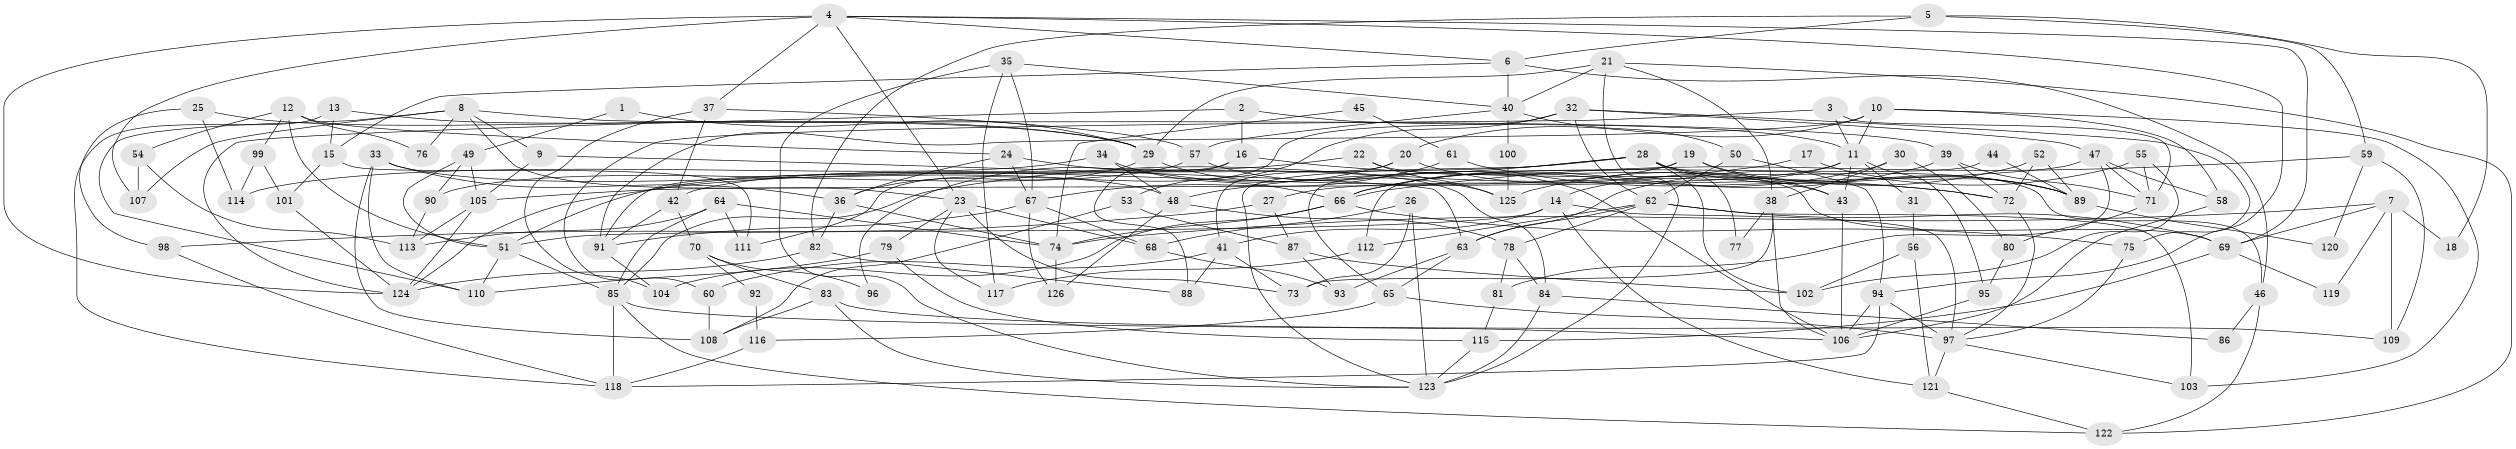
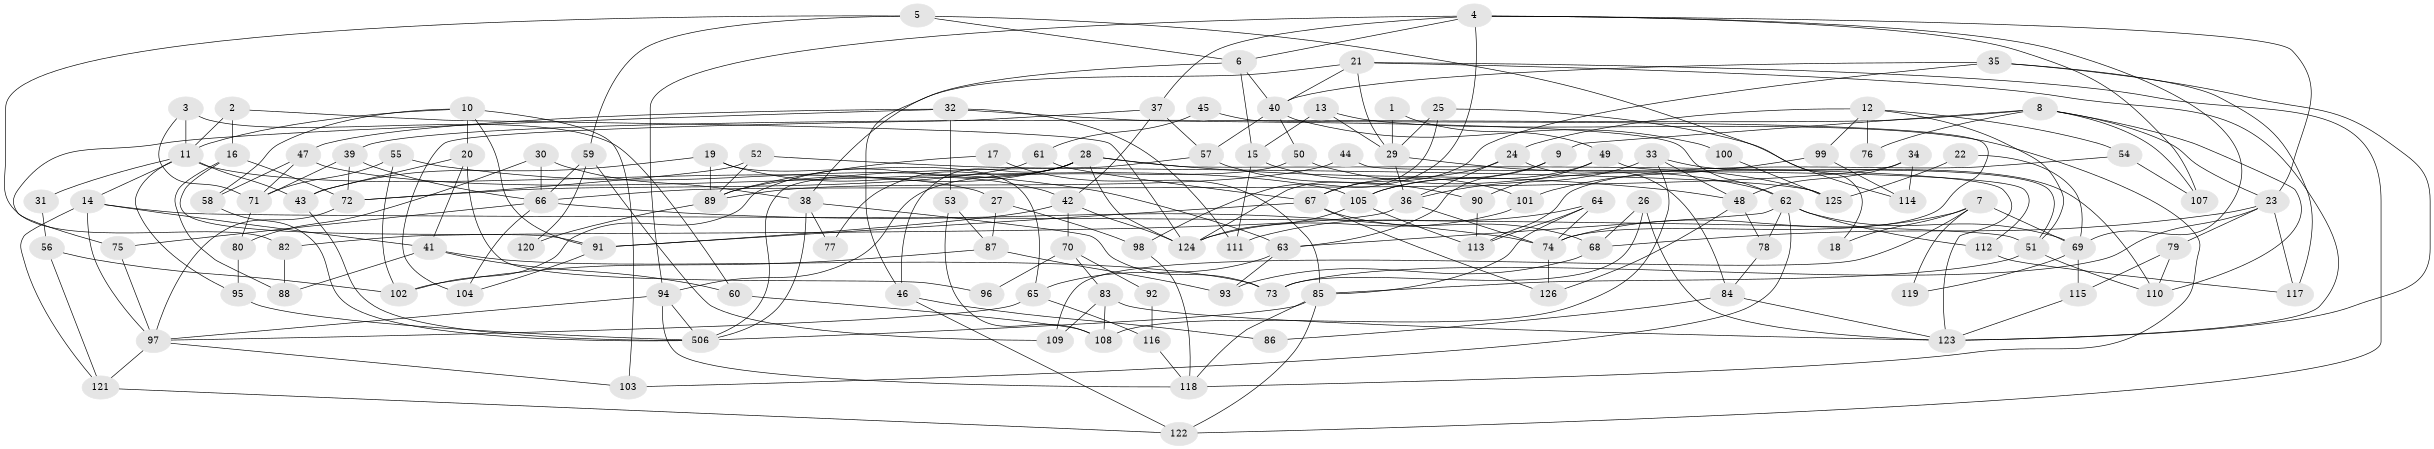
edge "22" -- "51": removed
edge "82" -- "124": now "42" -- "124"
node "81": removed
node "106": label "106" -> "506"
